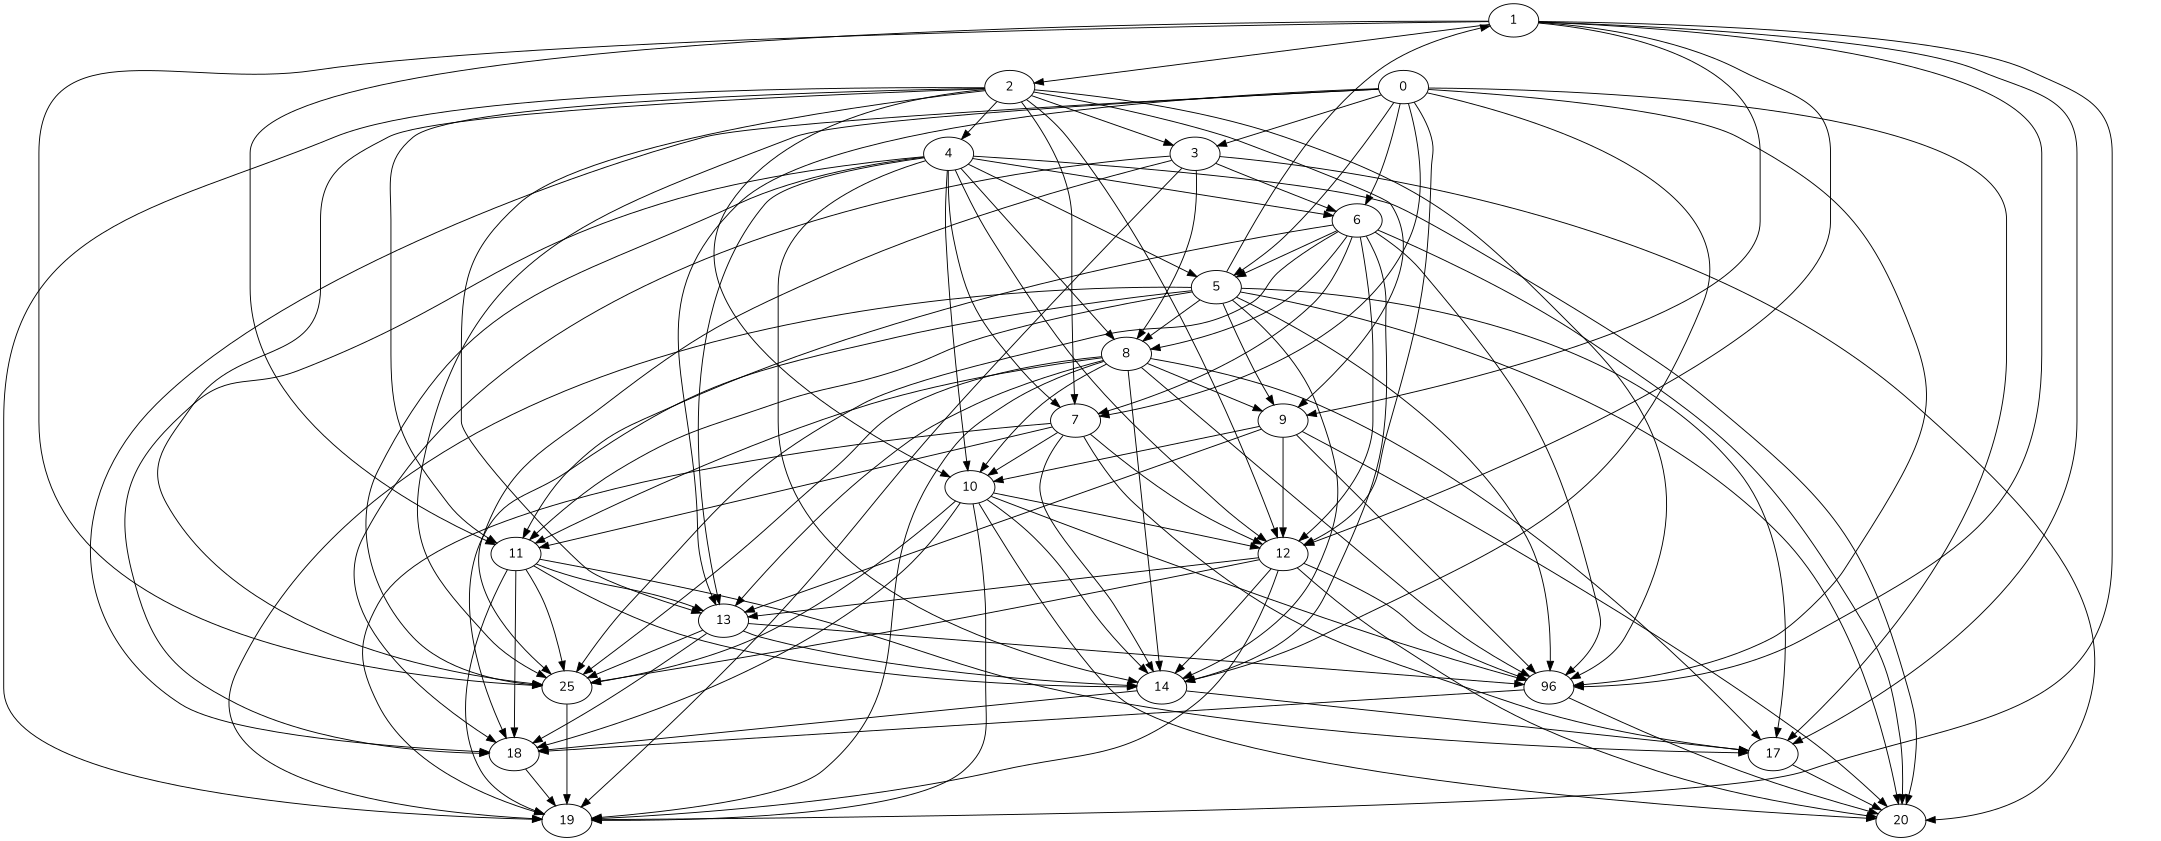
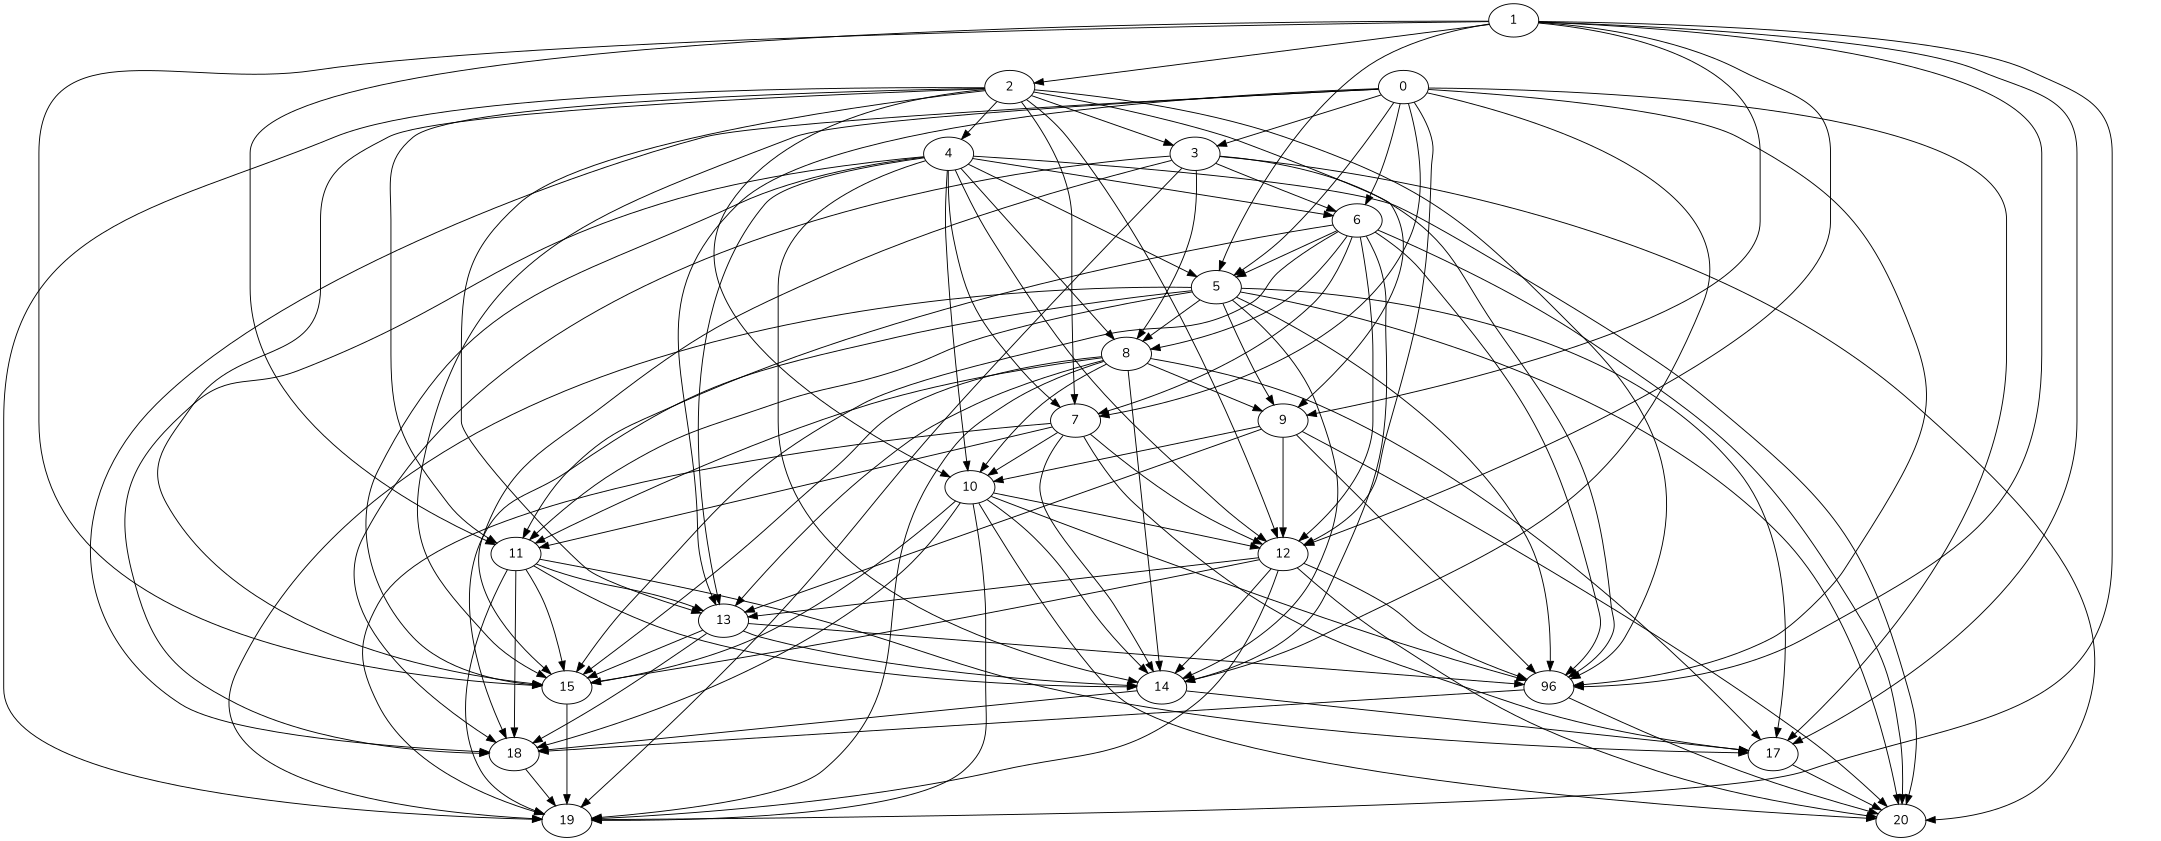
edge "5" -> "1": reversed
edge "8" -> "96": now "3" -> "96"
node "25": label "25" -> "15"
